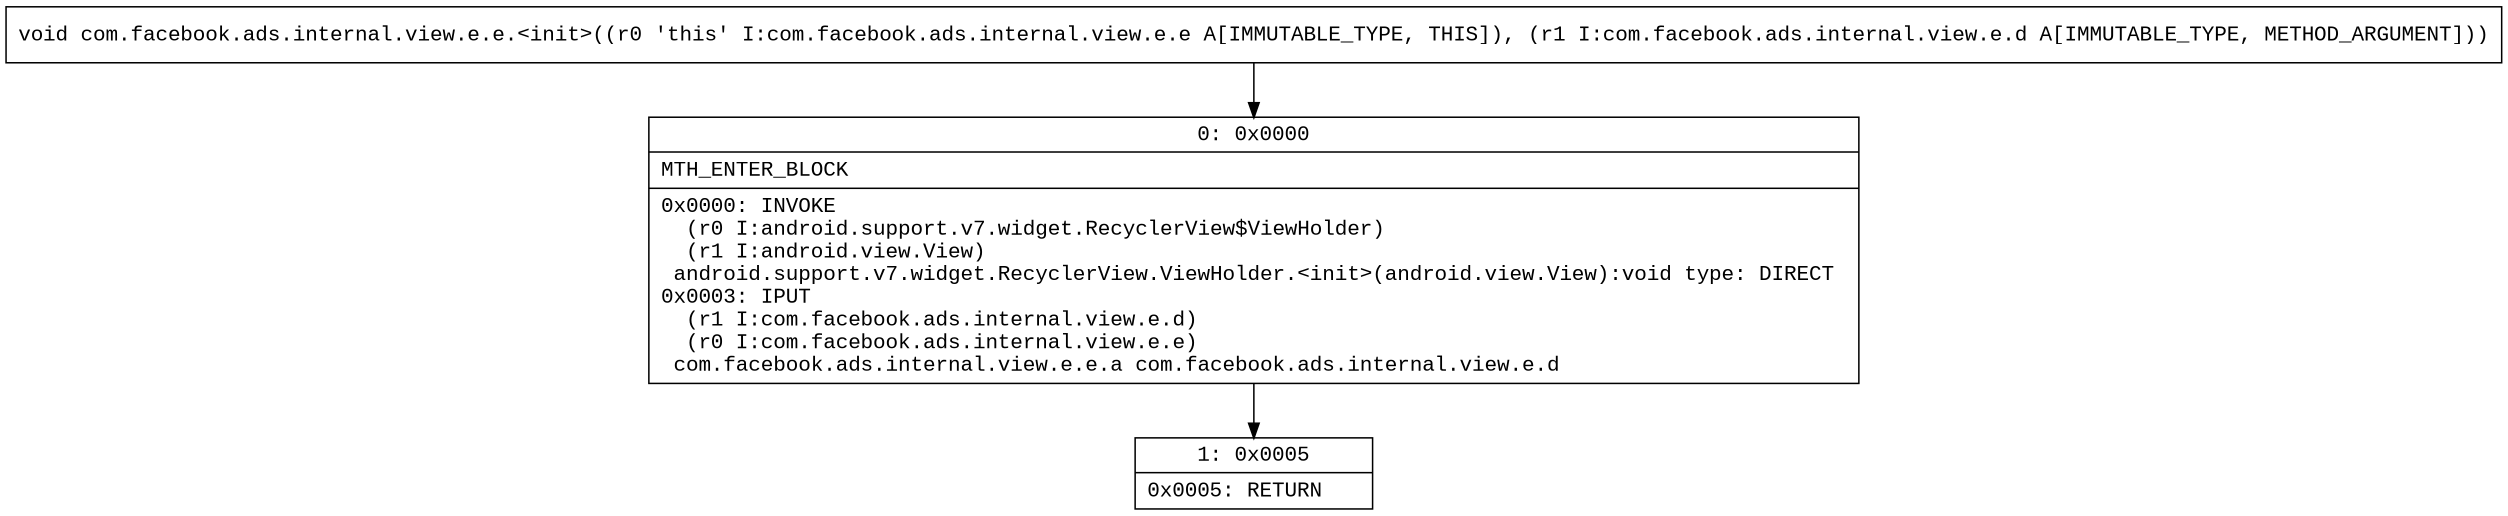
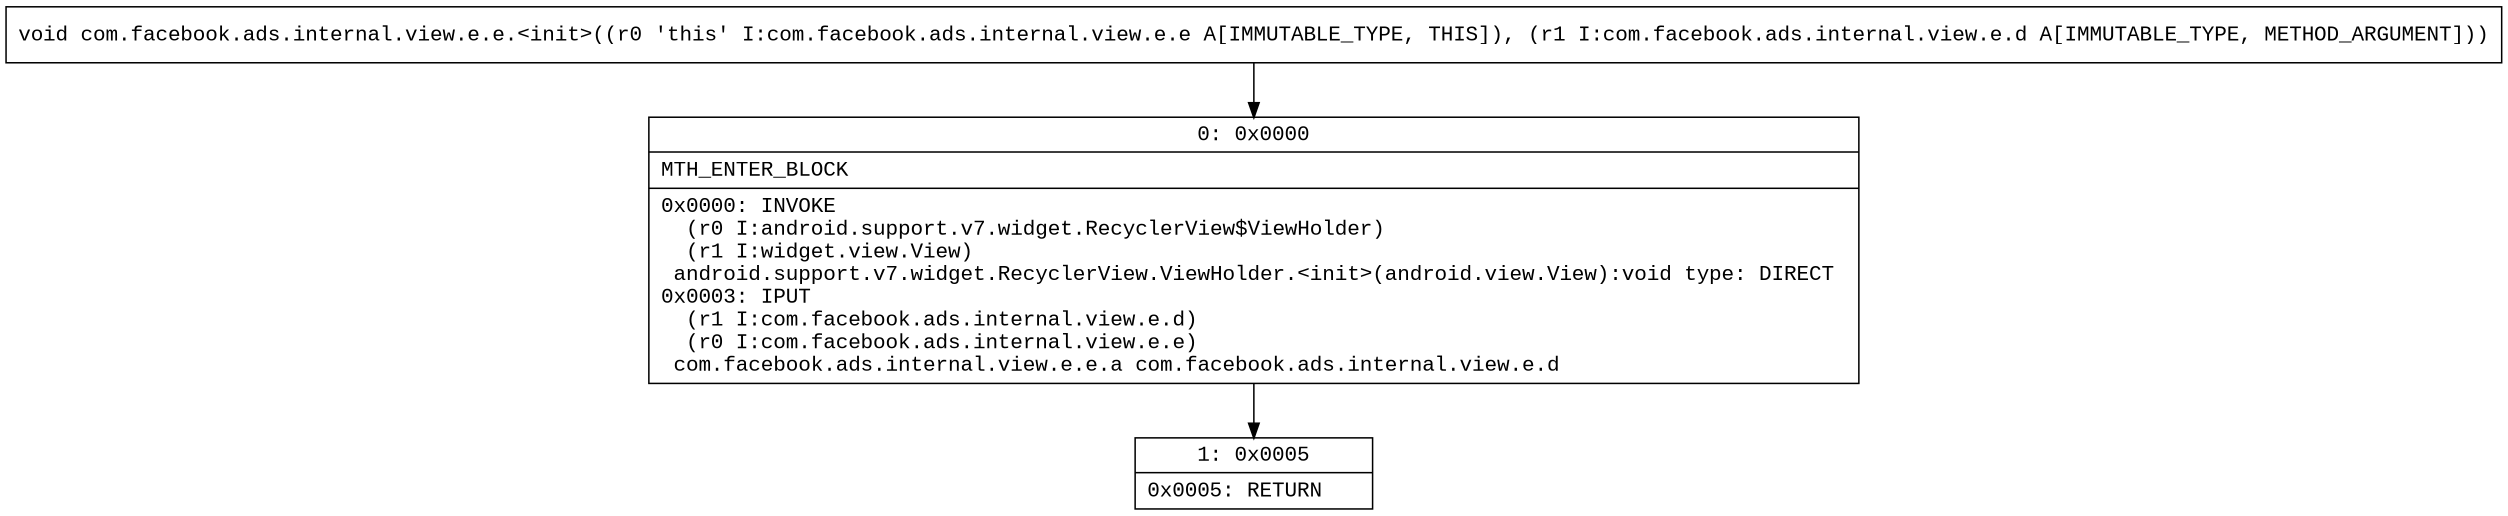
node "0: 0x0000": text "(r1 I:android.view.View)" -> "(r1 I:widget.view.View)"
